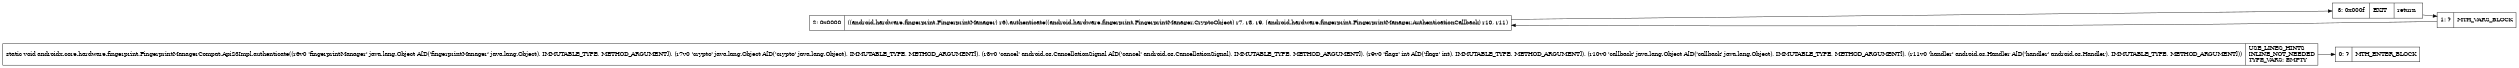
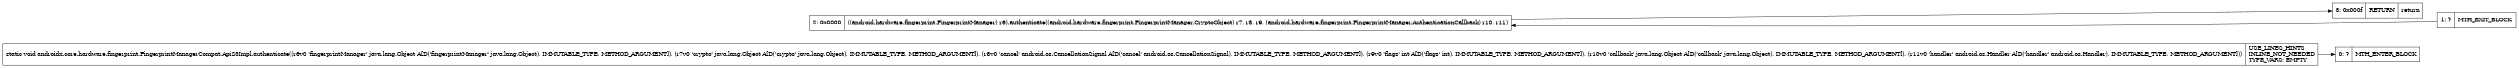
node "3: 0x000f": text "EXIT" -> "RETURN"
edge "3: 0x000f" -> "1: ?": removed
node "1: ?": text "MTH_VARS_BLOCK" -> "MTH_EXIT_BLOCK"
